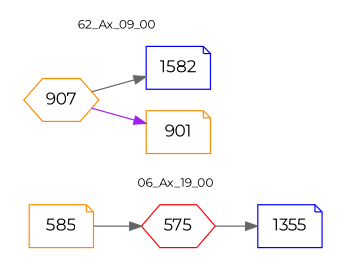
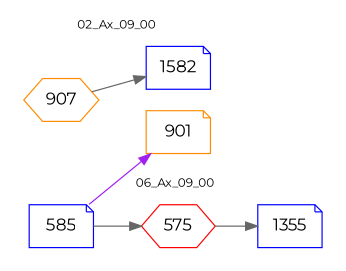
cluster "62_Ax_09_00": label "62_Ax_09_00" -> "02_Ax_09_00"
edge "907" -> "901": now "585" -> "901"
cluster "06_Ax_19_00": label "06_Ax_19_00" -> "06_Ax_09_00"
node "585": color darkorange -> blue
